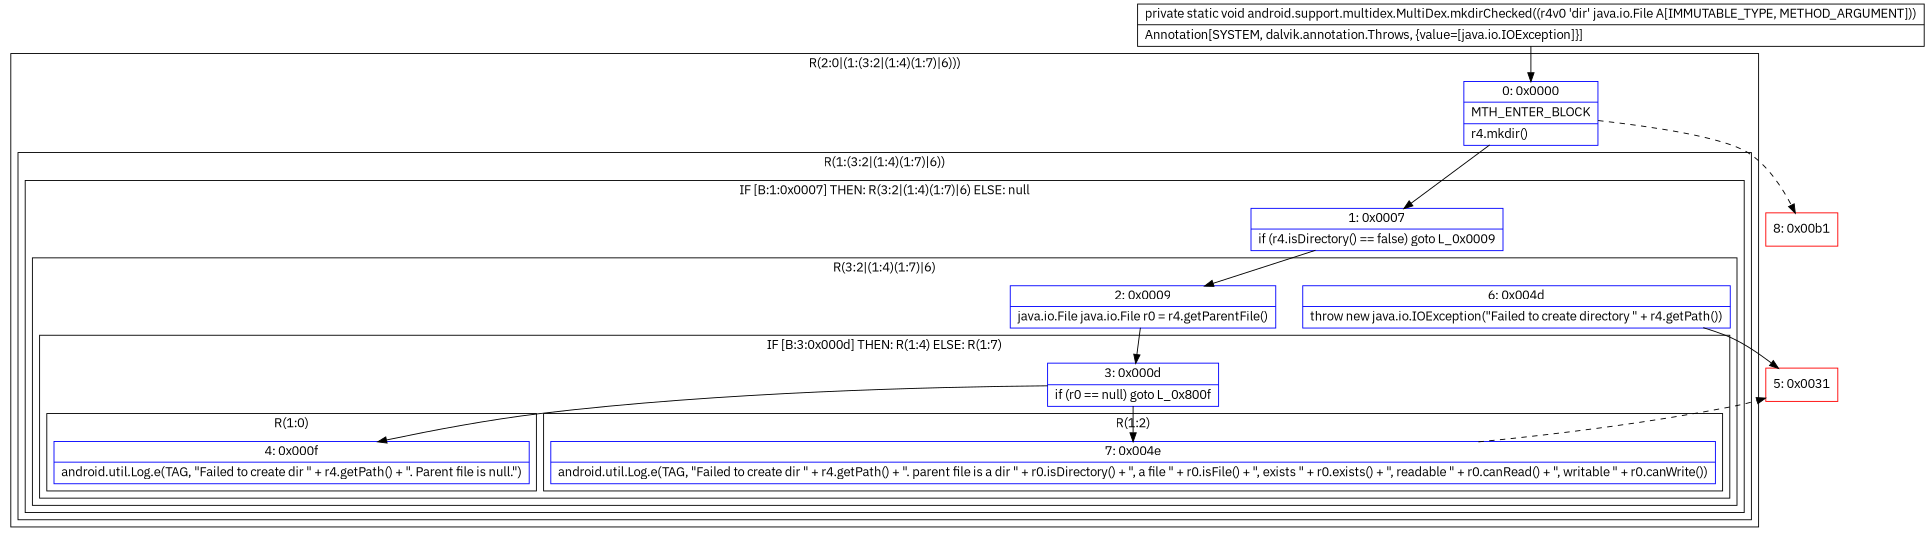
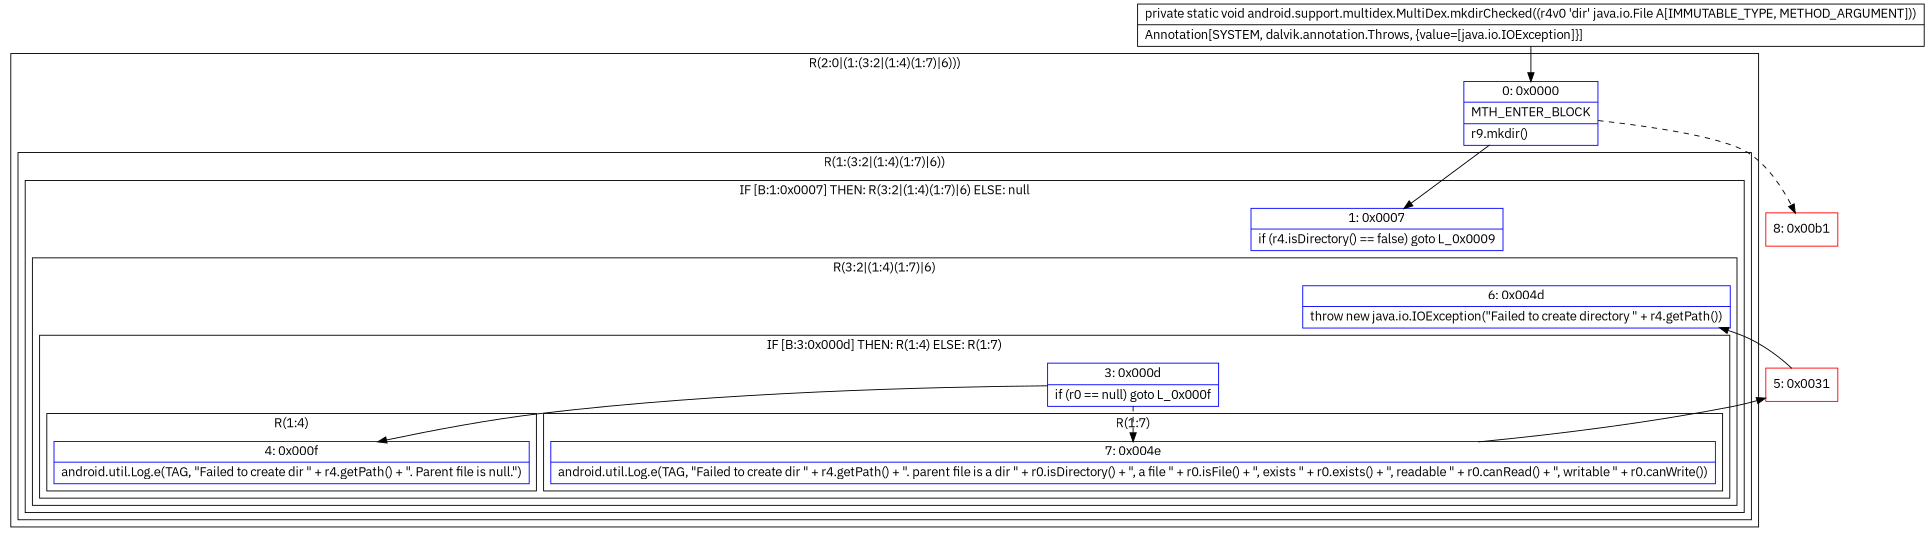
node "0: 0x0000": text "r4.mkdir()" -> "r9.mkdir()"
node "2: 0x0009": removed
edge "6: 0x004d" -> "5: 0x0031": reversed
node "3: 0x000d": text "if (r0 == null) goto L_0x800f" -> "if (r0 == null) goto L_0x000f"
edge "3: 0x000d" -> "7: 0x004e": style solid -> dashed
cluster "R(1:0)": label "R(1:0)" -> "R(1:4)"
cluster "R(1:2)": label "R(1:2)" -> "R(1:7)"
edge "7: 0x004e" -> "5: 0x0031": style dashed -> solid
